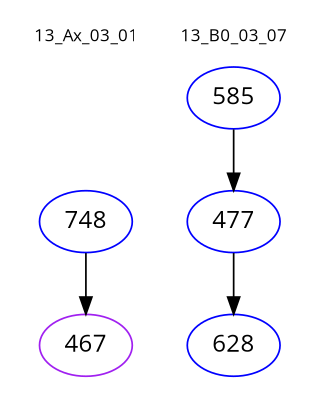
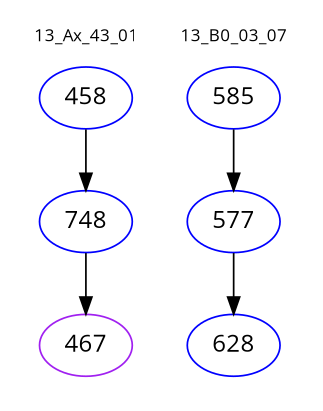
cluster "13_Ax_03_01": label "13_Ax_03_01" -> "13_Ax_43_01"
node "458": added
node "477": label "477" -> "577"
